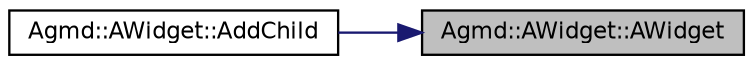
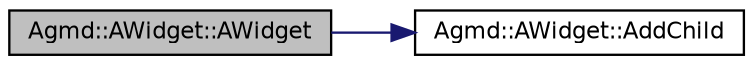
edge "Agmd::AWidget::AddChild" -> "Agmd::AWidget::AWidget": reversed
